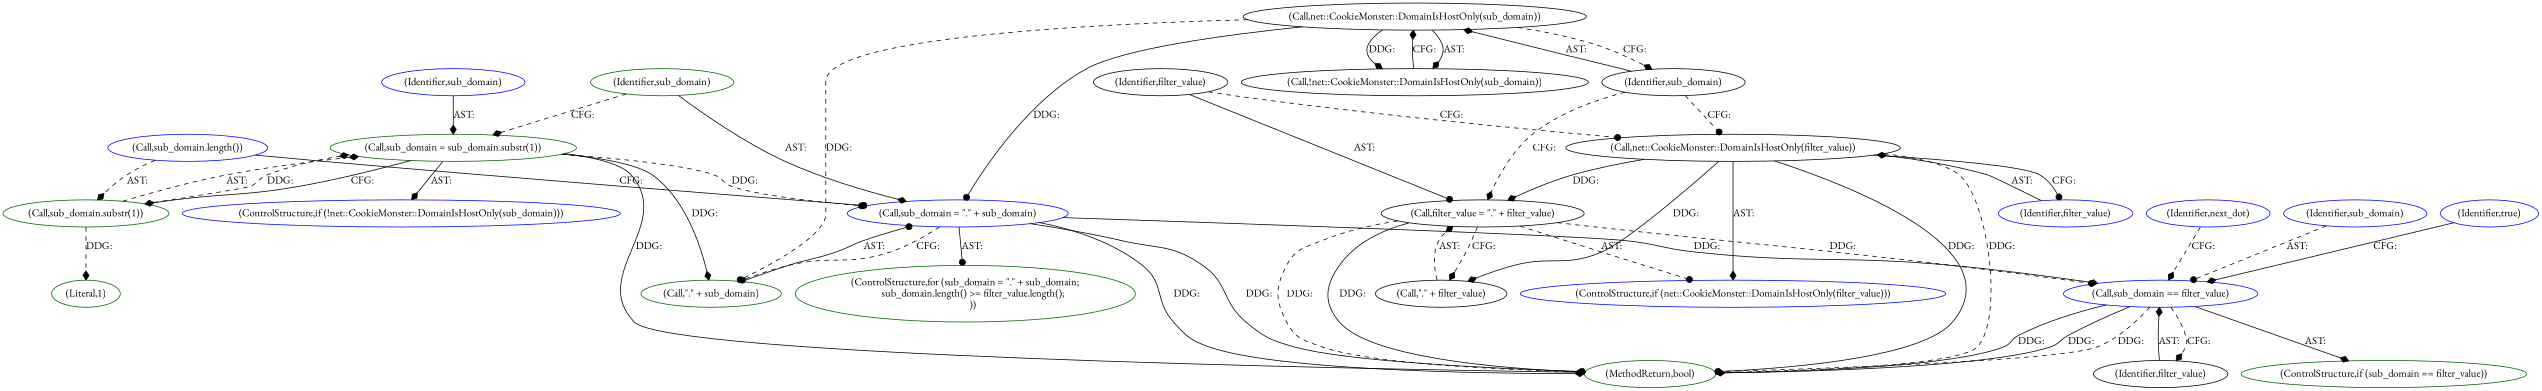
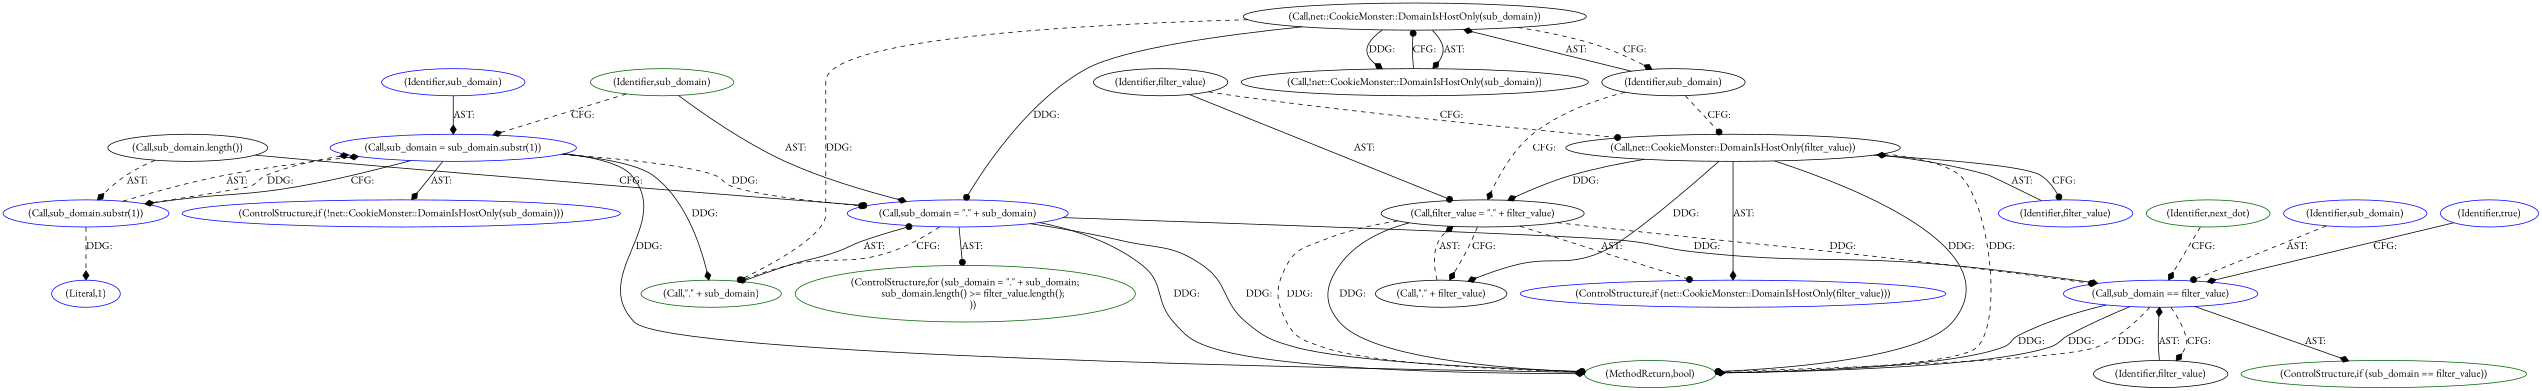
edge "(Call,!net::CookieMonster::DomainIsHostOnly(sub_domain))" -> "(Call,net::CookieMonster::DomainIsHostOnly(sub_domain))": arrowhead diamond -> dot
node "(Call,sub_domain.length())": color blue -> black
node "(Call,sub_domain = sub_domain.substr(1))": color darkgreen -> blue
node "(Call,sub_domain.substr(1))": color darkgreen -> blue
node "(Identifier,next_dot)": color blue -> darkgreen
node "(Literal,1)": color darkgreen -> blue
